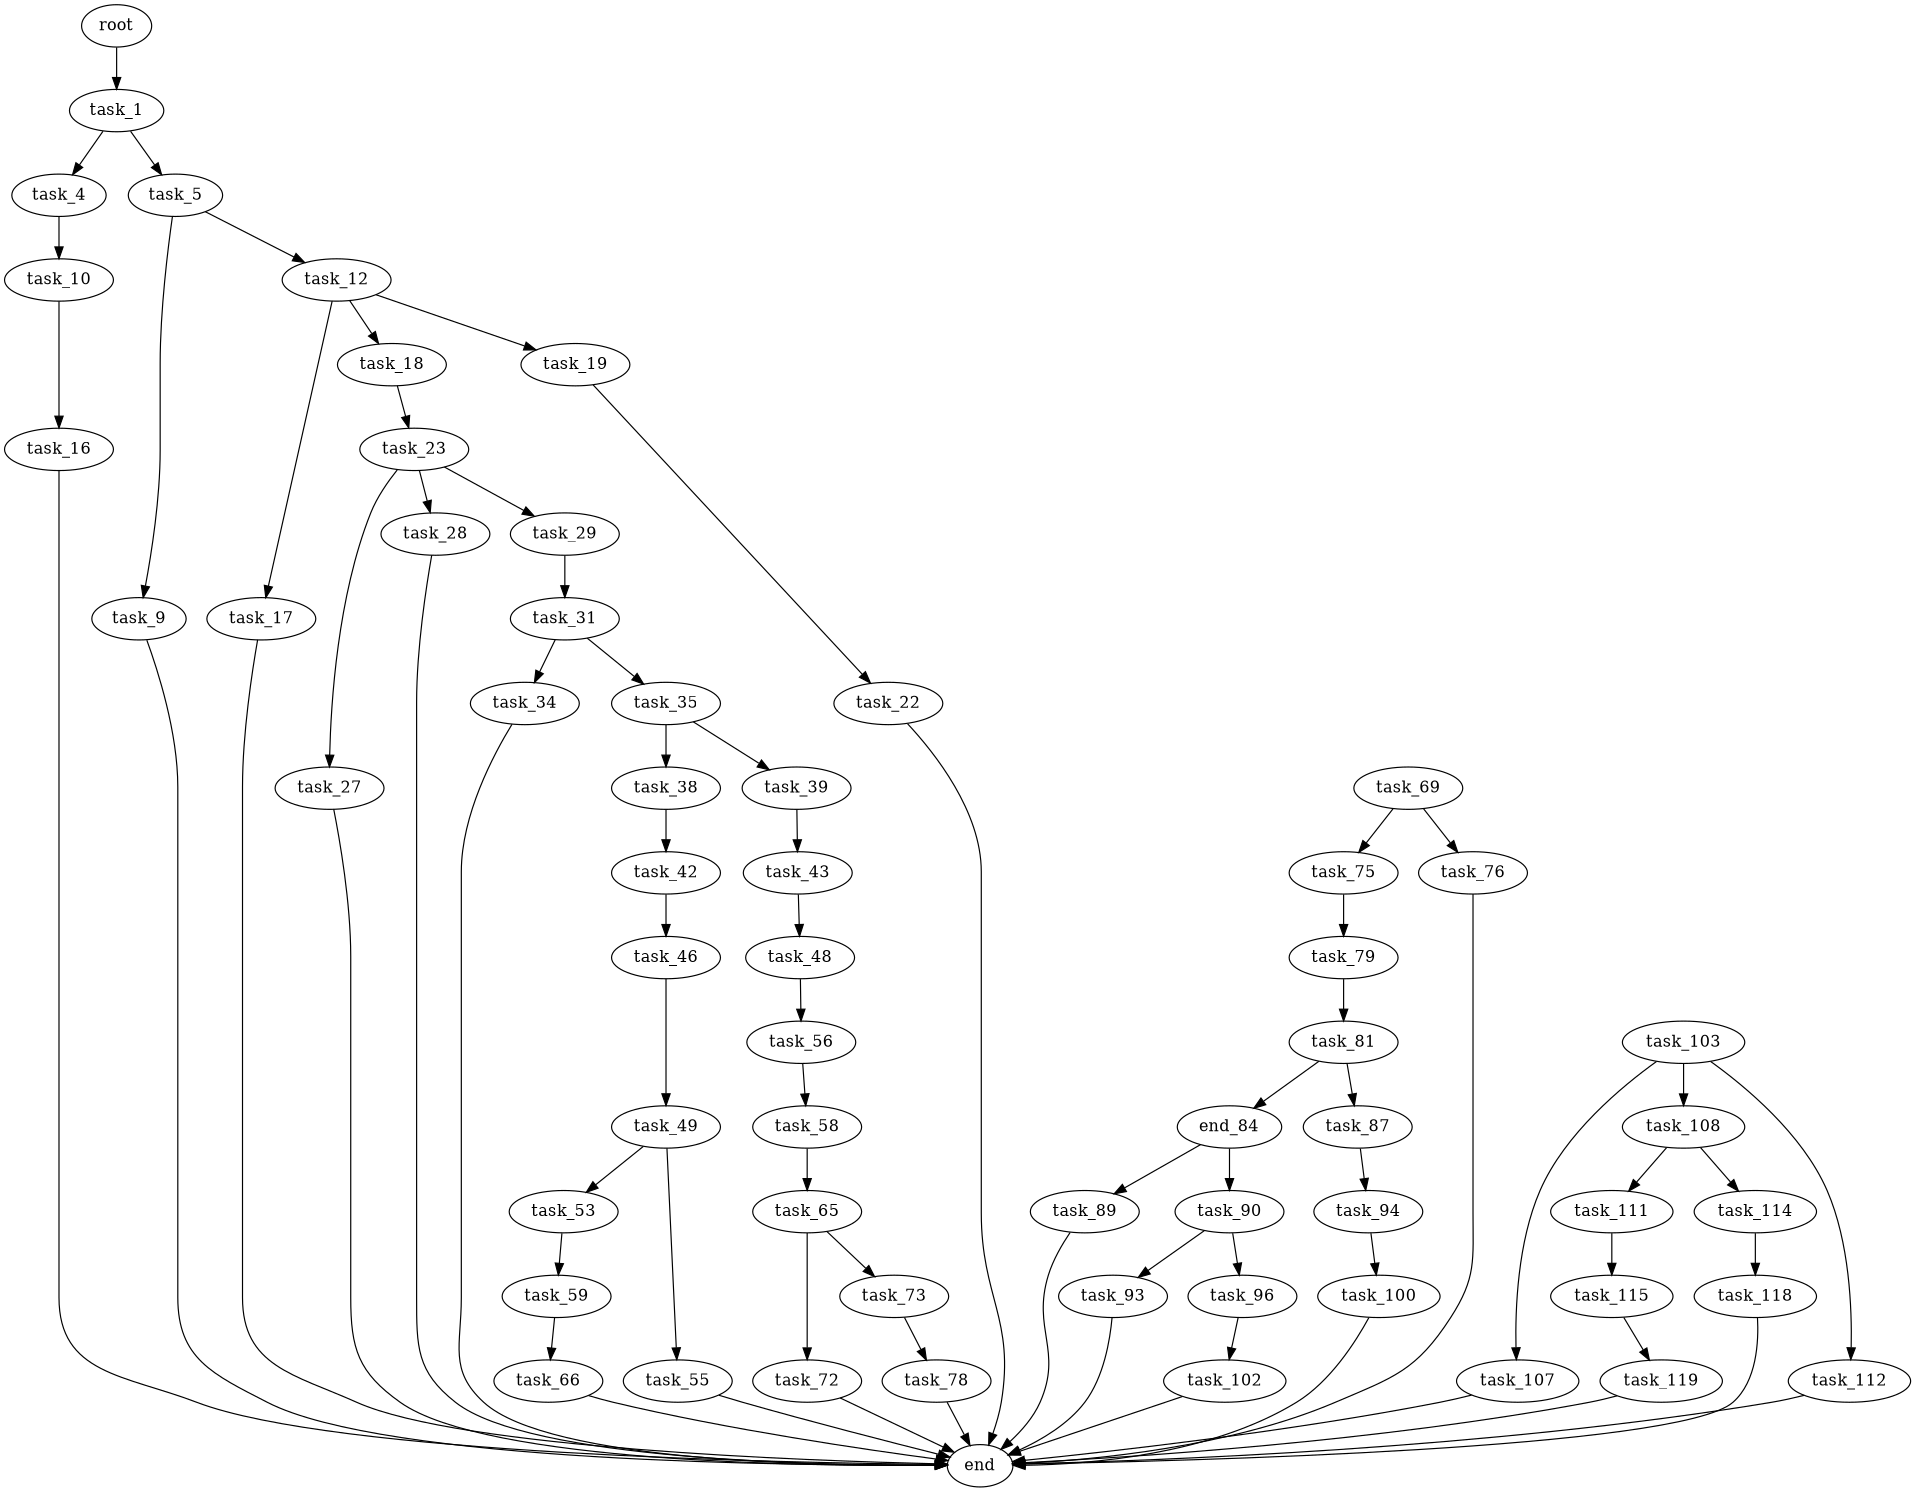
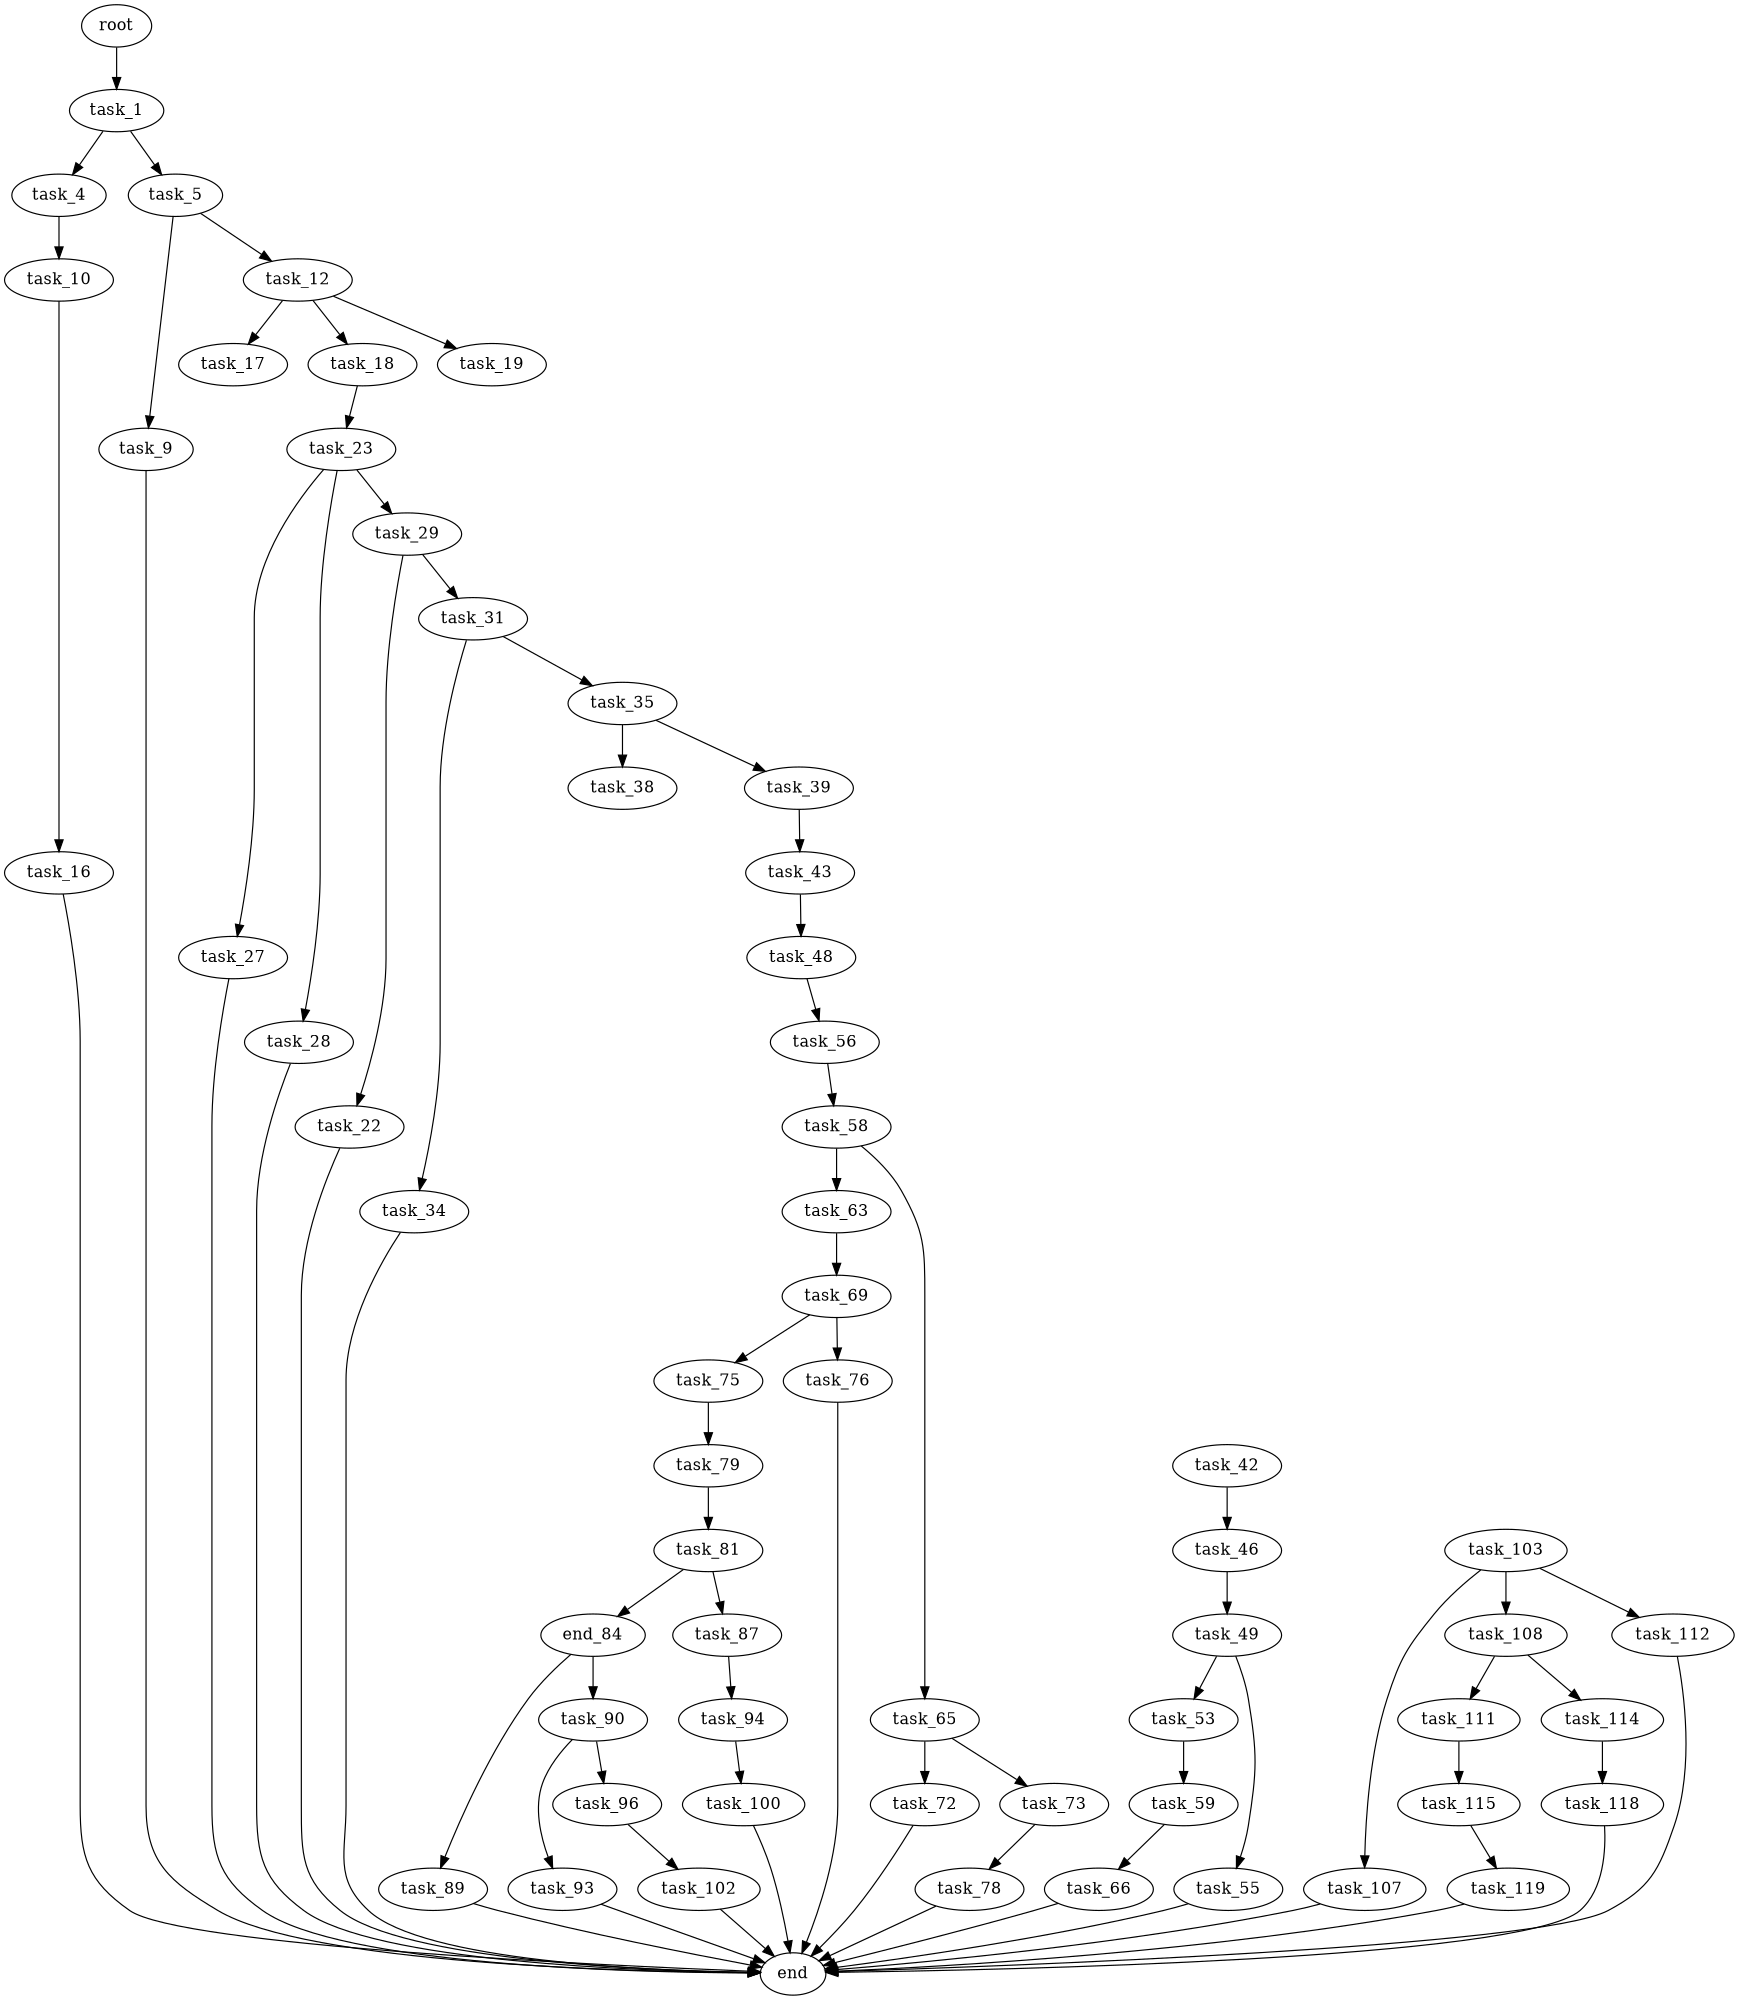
edge "task_19" -> "task_22": now "task_29" -> "task_22"
edge "task_38" -> "task_42": removed
node "task_63": added
edge "task_17" -> "end": removed
